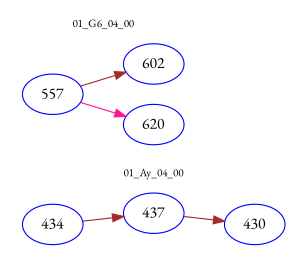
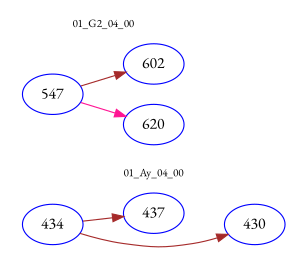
cluster "01_G6_04_00": label "01_G6_04_00" -> "01_G2_04_00"
node "557": label "557" -> "547"
edge "437" -> "430": now "434" -> "430"
